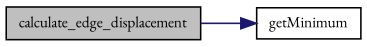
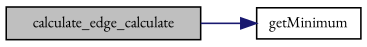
node "calculate_edge_displacement": label "calculate_edge_displacement" -> "calculate_edge_calculate"
